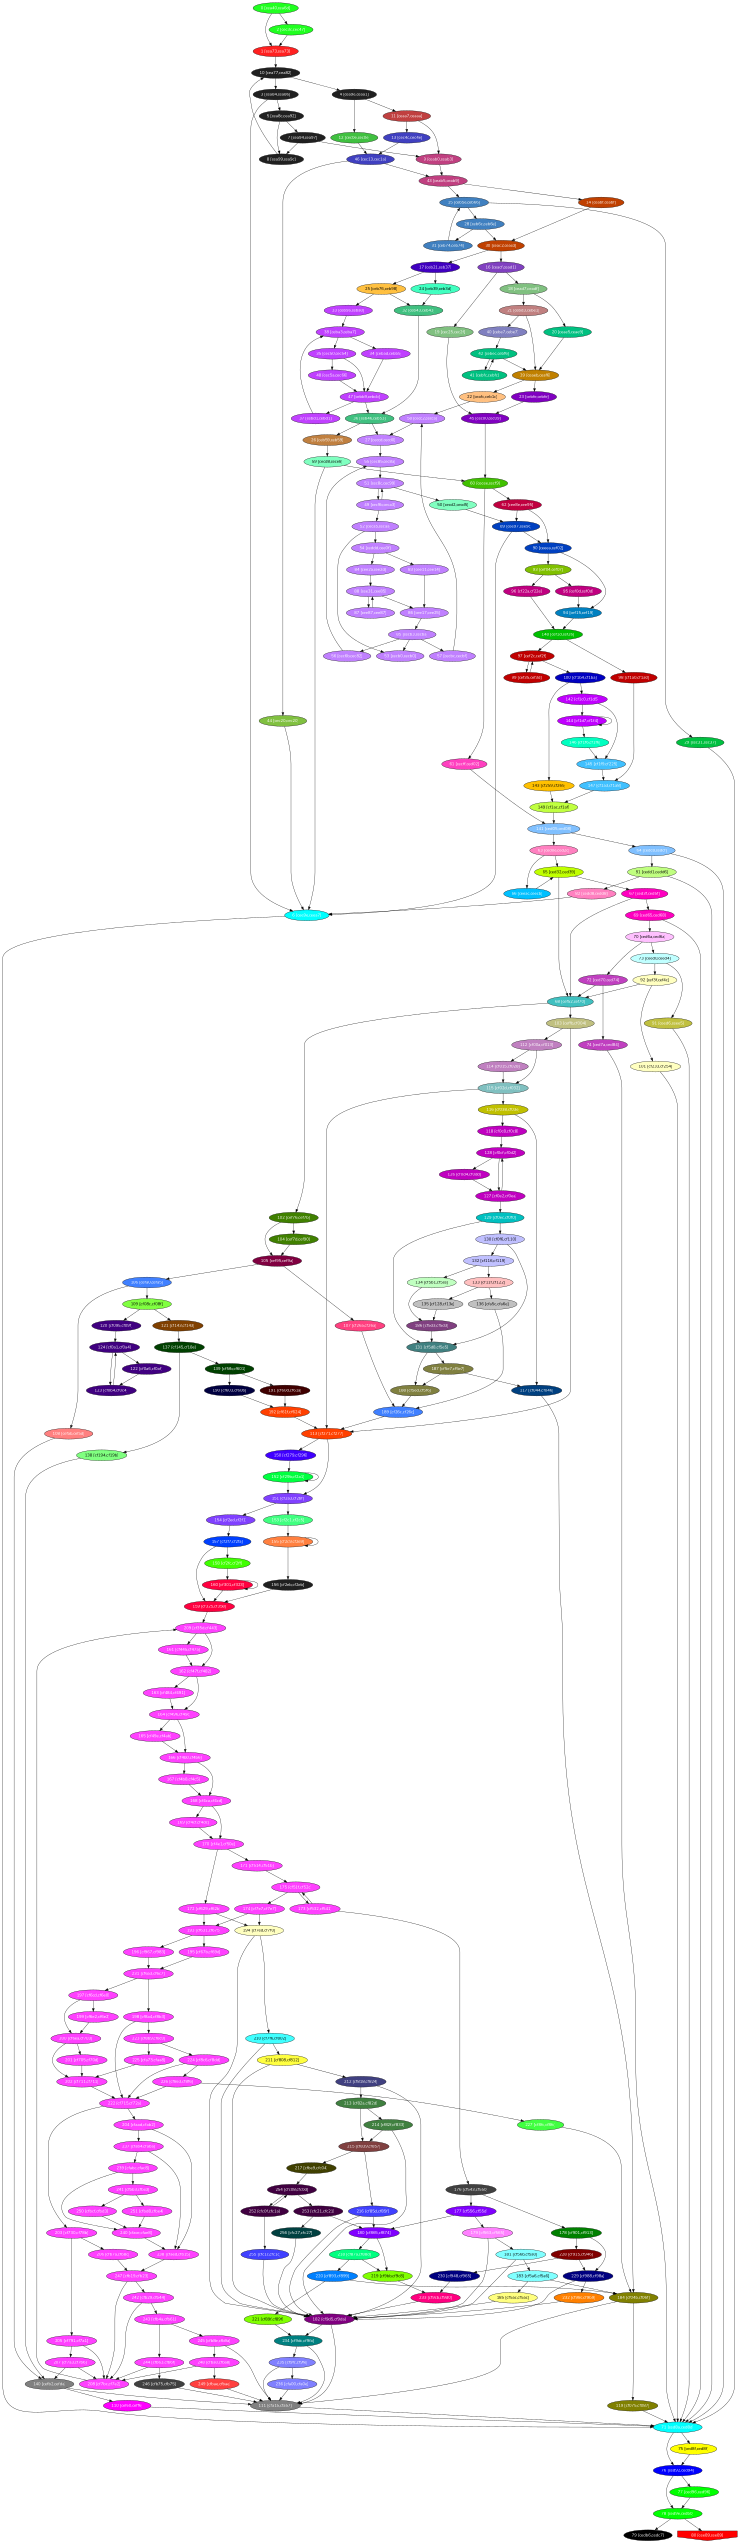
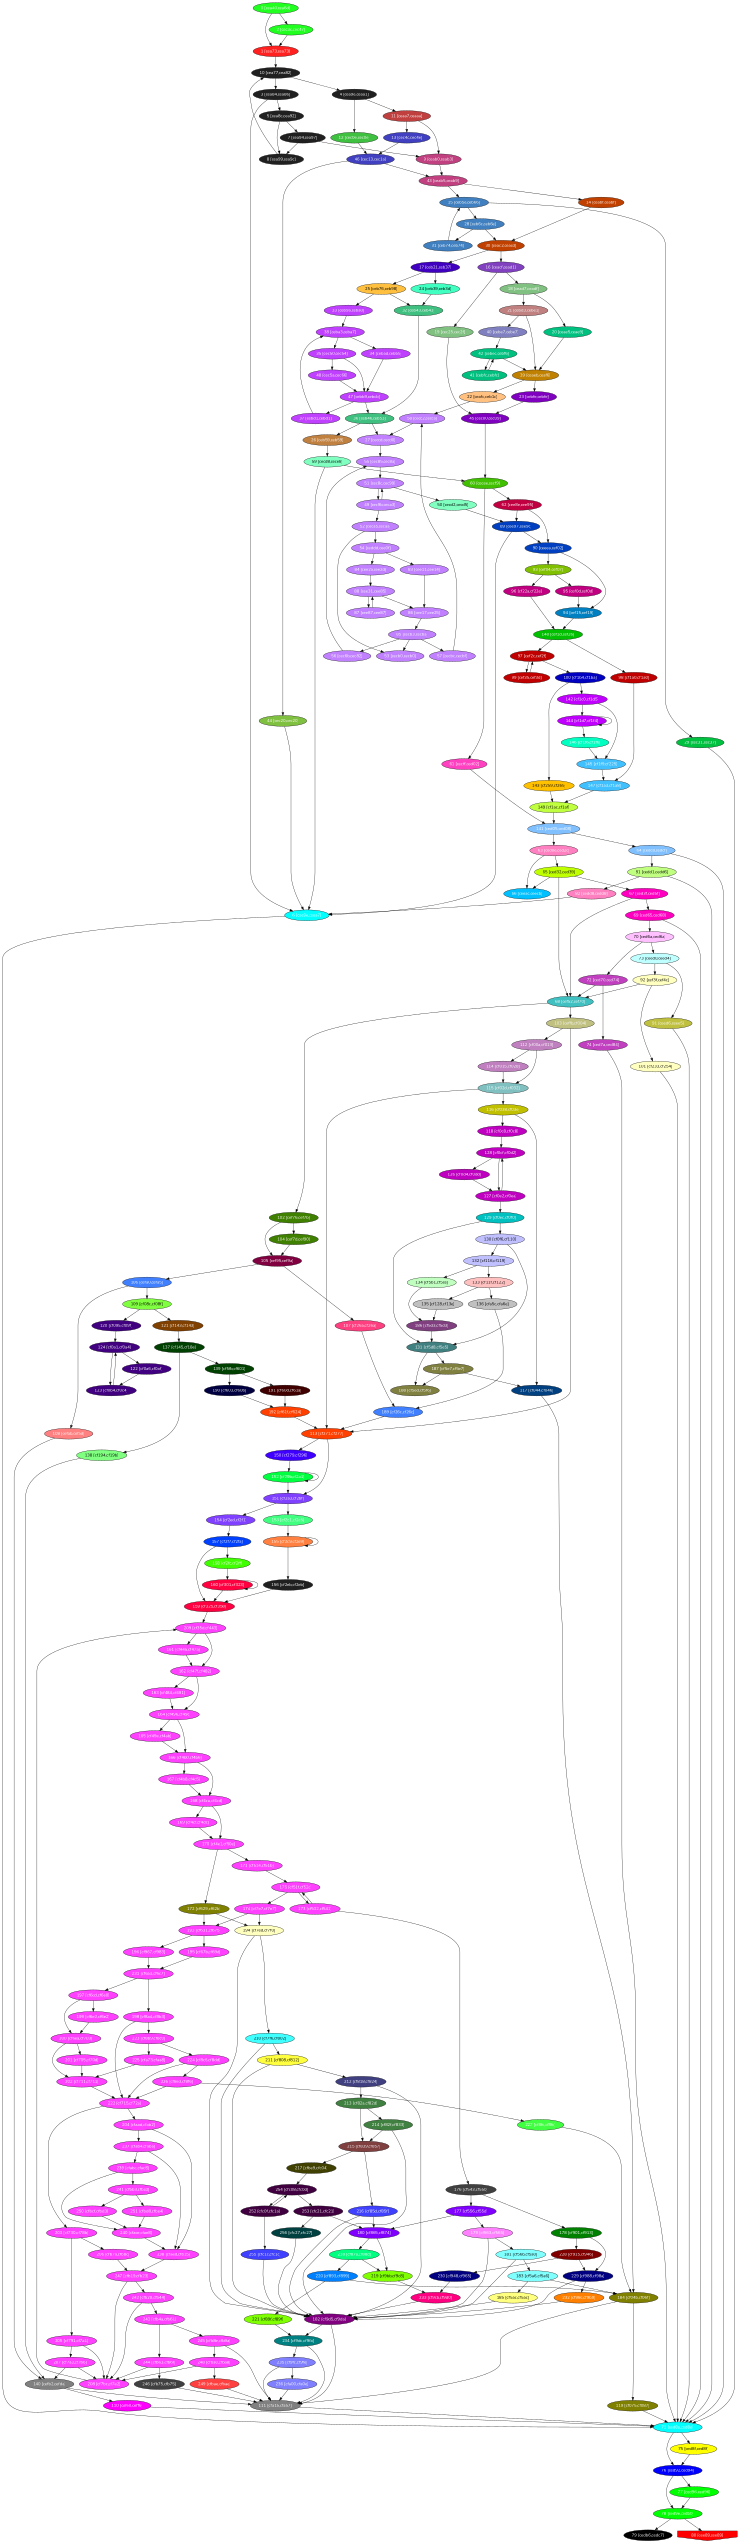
edge "66 [ceeac,ceecb]" -> "65 [ced32,ced39]": reversed
edge "188 [cf5ed,cf5f6]" -> "189 [cf26c,cf26c]": removed
node "172 [cf629,cf62b]": fillcolor #ff40ff -> #808000
